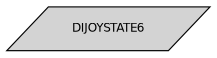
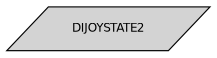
node "DIJOYSTATE6": label "DIJOYSTATE6" -> "DIJOYSTATE2"
